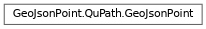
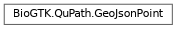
node "GeoJsonPoint.QuPath.GeoJsonPoint": label "GeoJsonPoint.QuPath.GeoJsonPoint" -> "BioGTK.QuPath.GeoJsonPoint"
